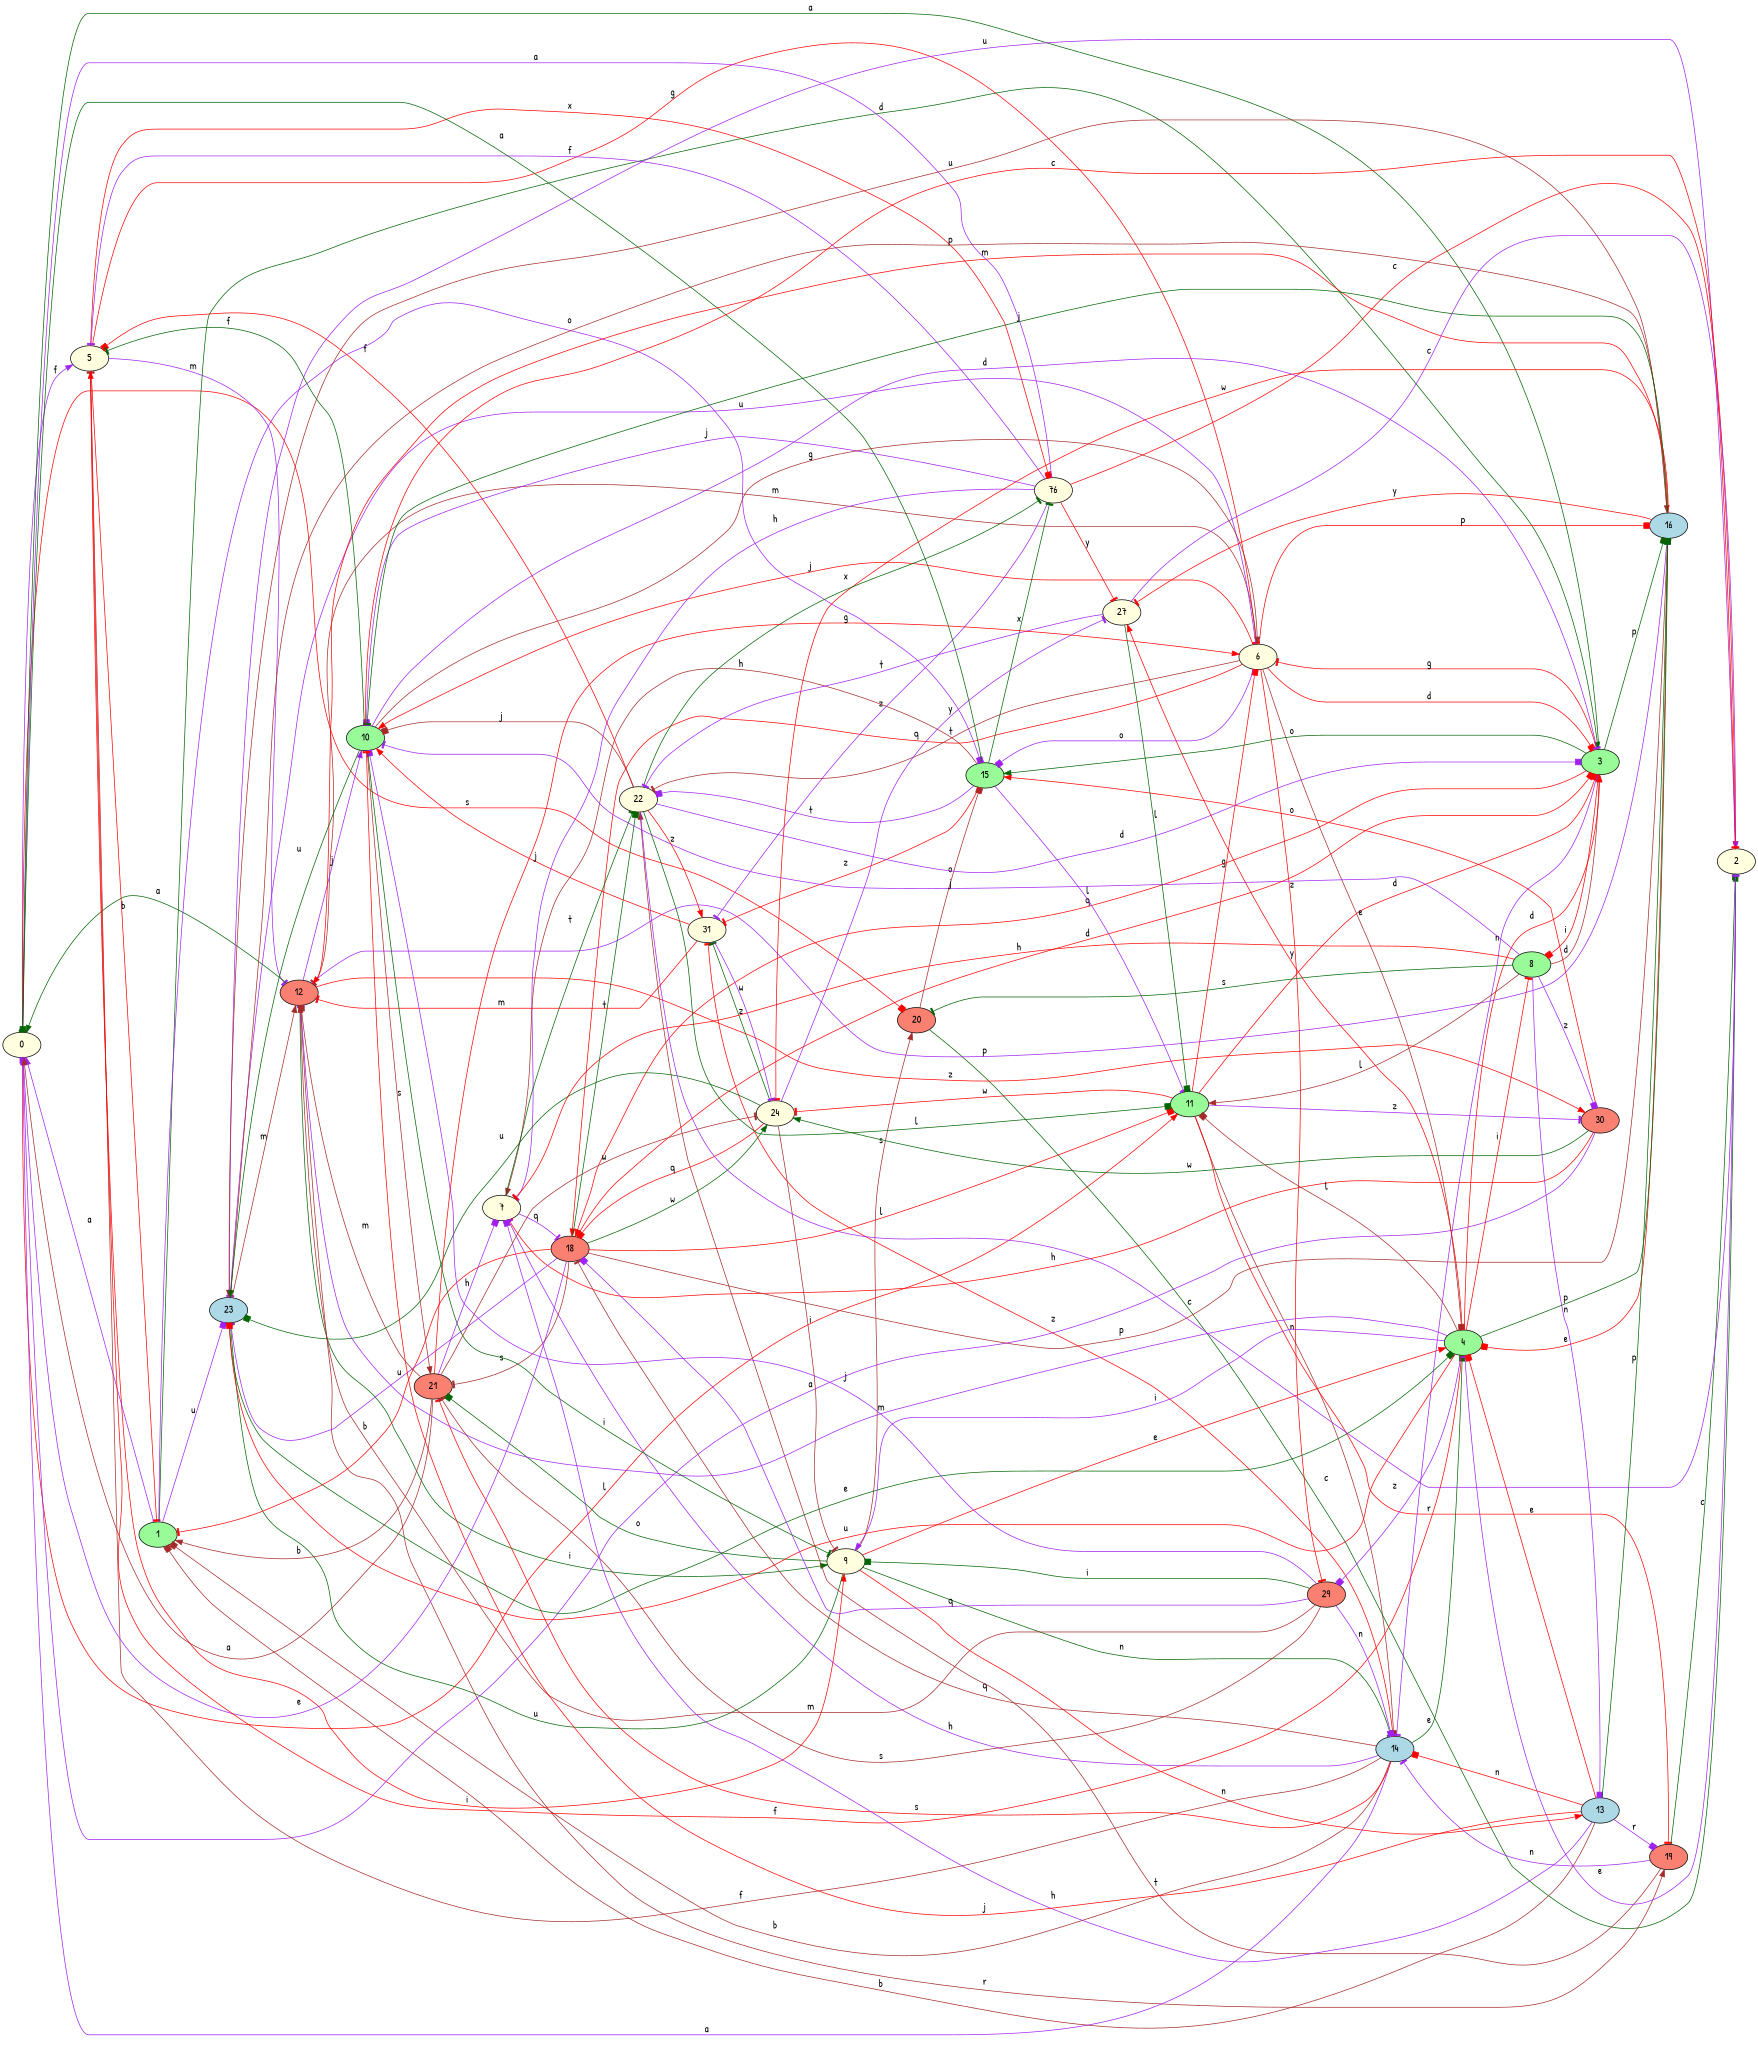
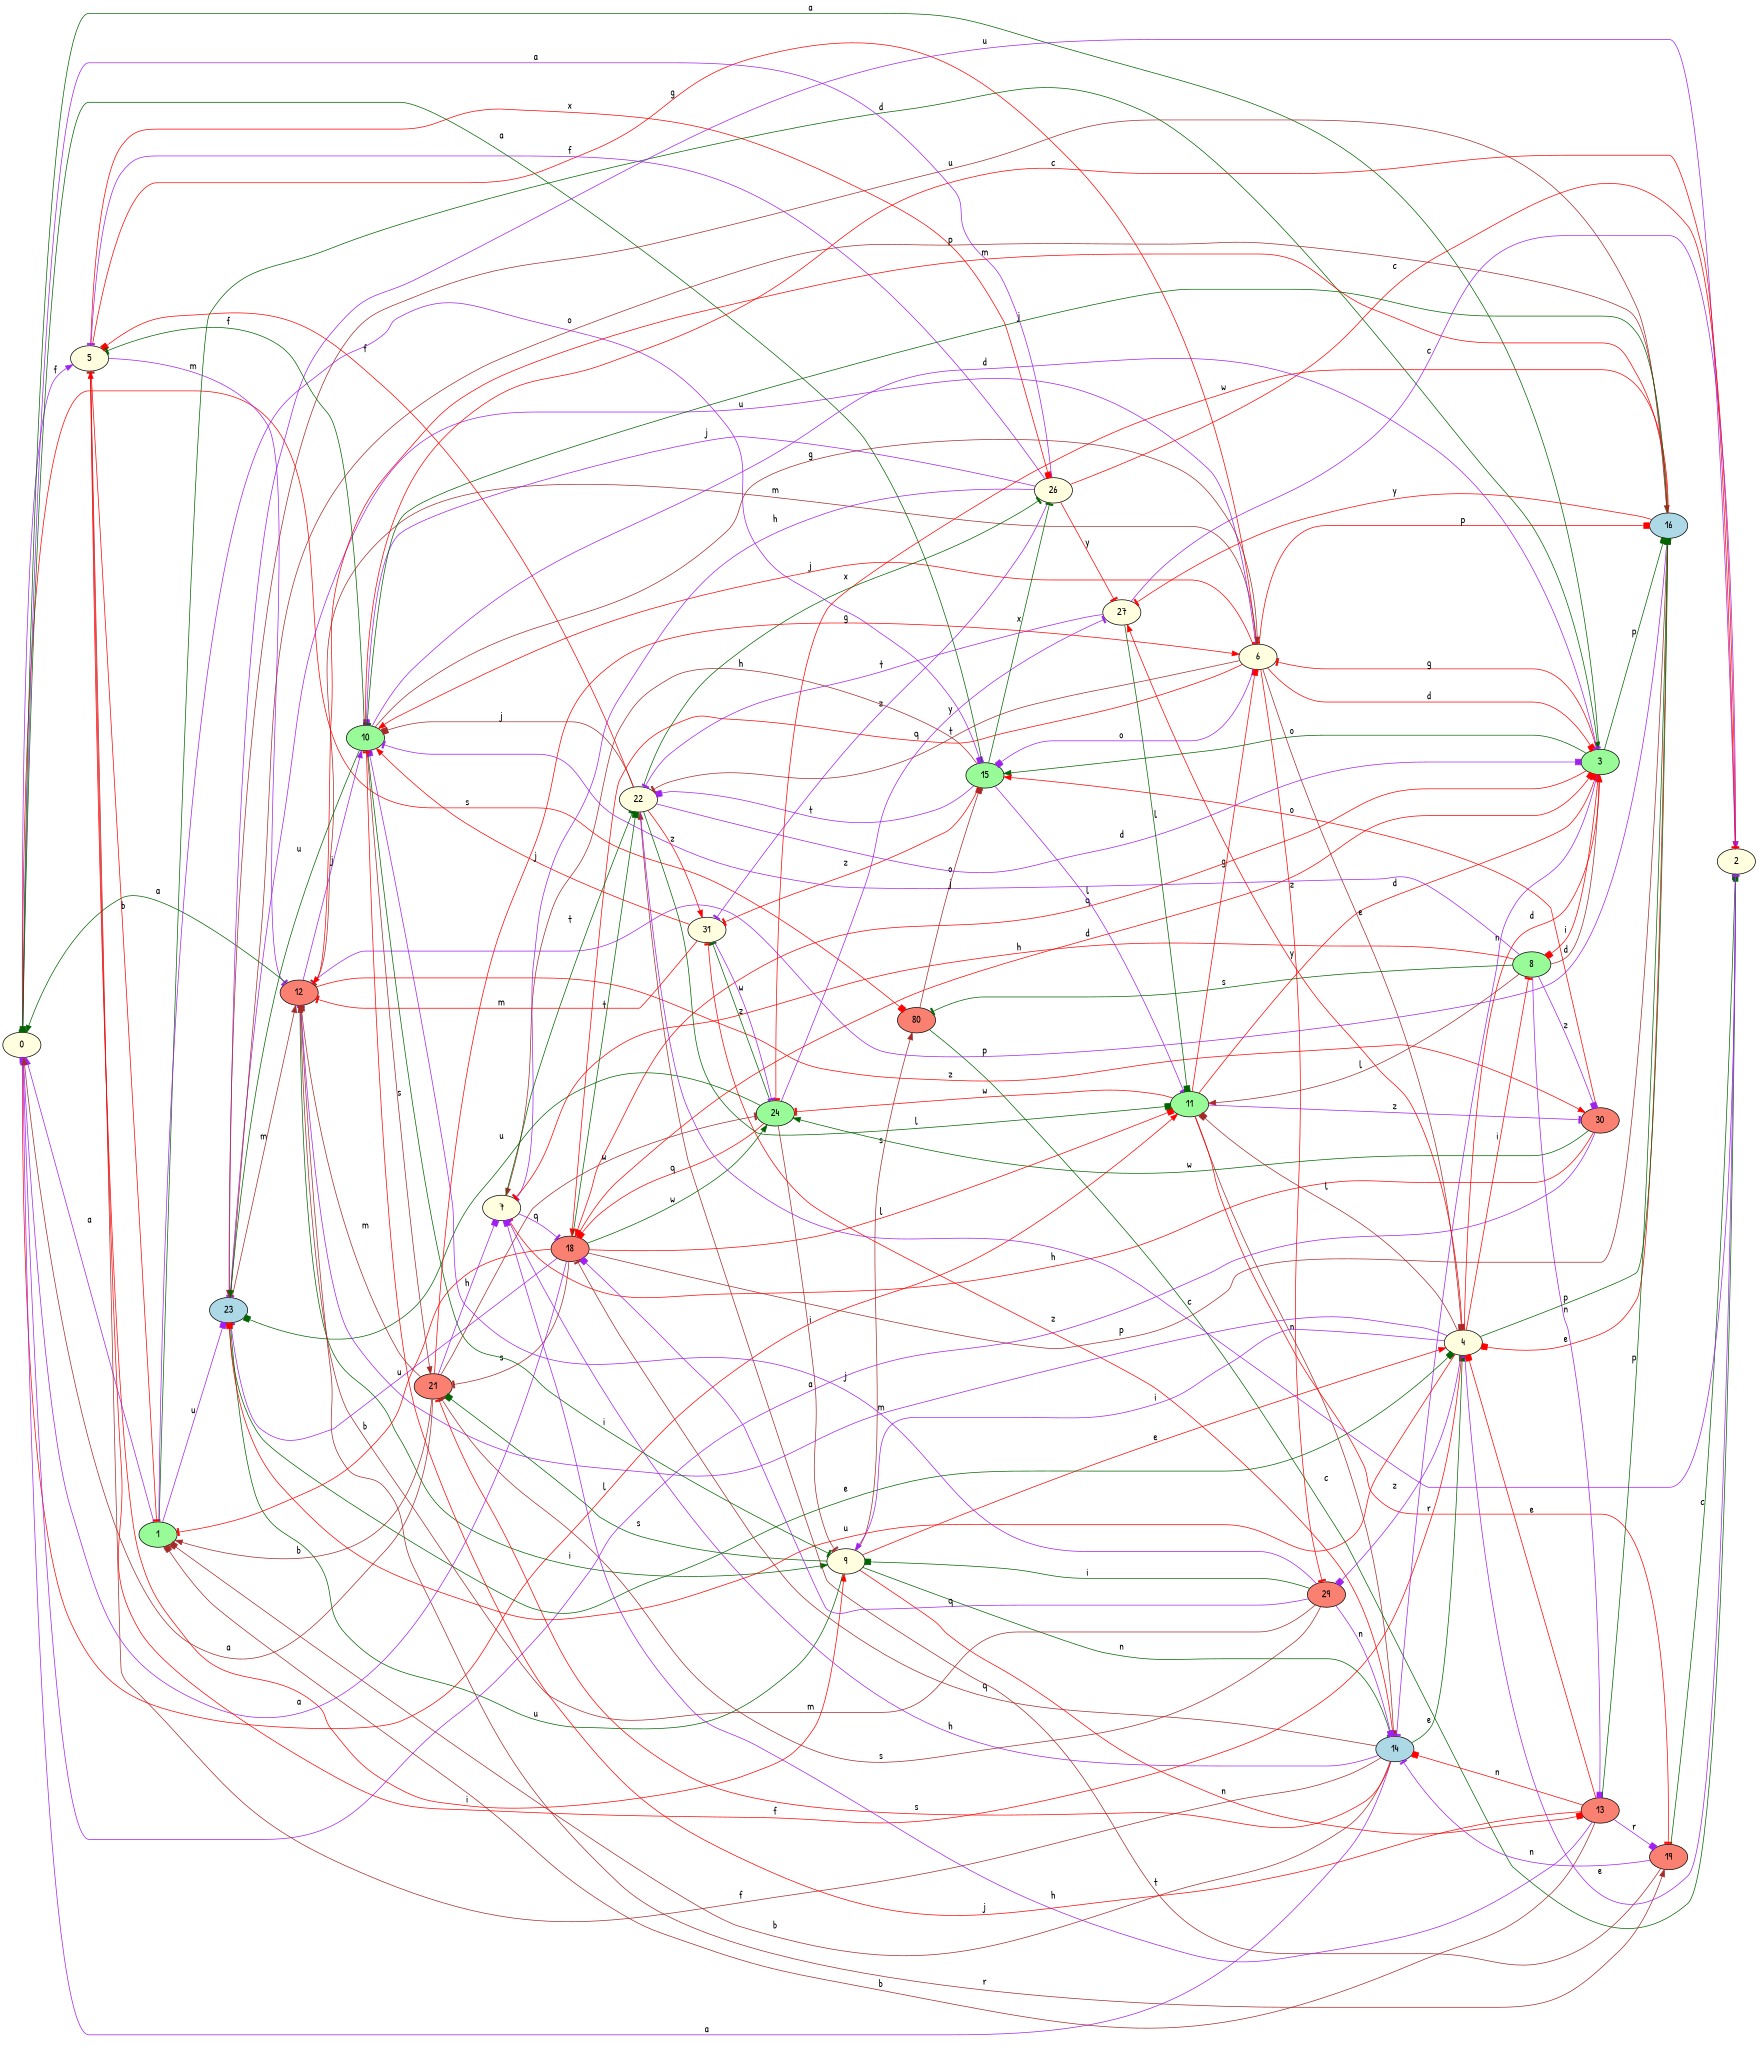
node "76": label "76" -> "26"
node "20": label "20" -> "80"
node "24": fillcolor lightyellow -> palegreen
node "4": fillcolor palegreen -> lightyellow
edge "9" -> "21": label "o" -> "s"
edge "18" -> "0": label "e" -> "a"
edge "9" -> "13": arrowhead normal -> box
node "13": fillcolor lightblue -> salmon
